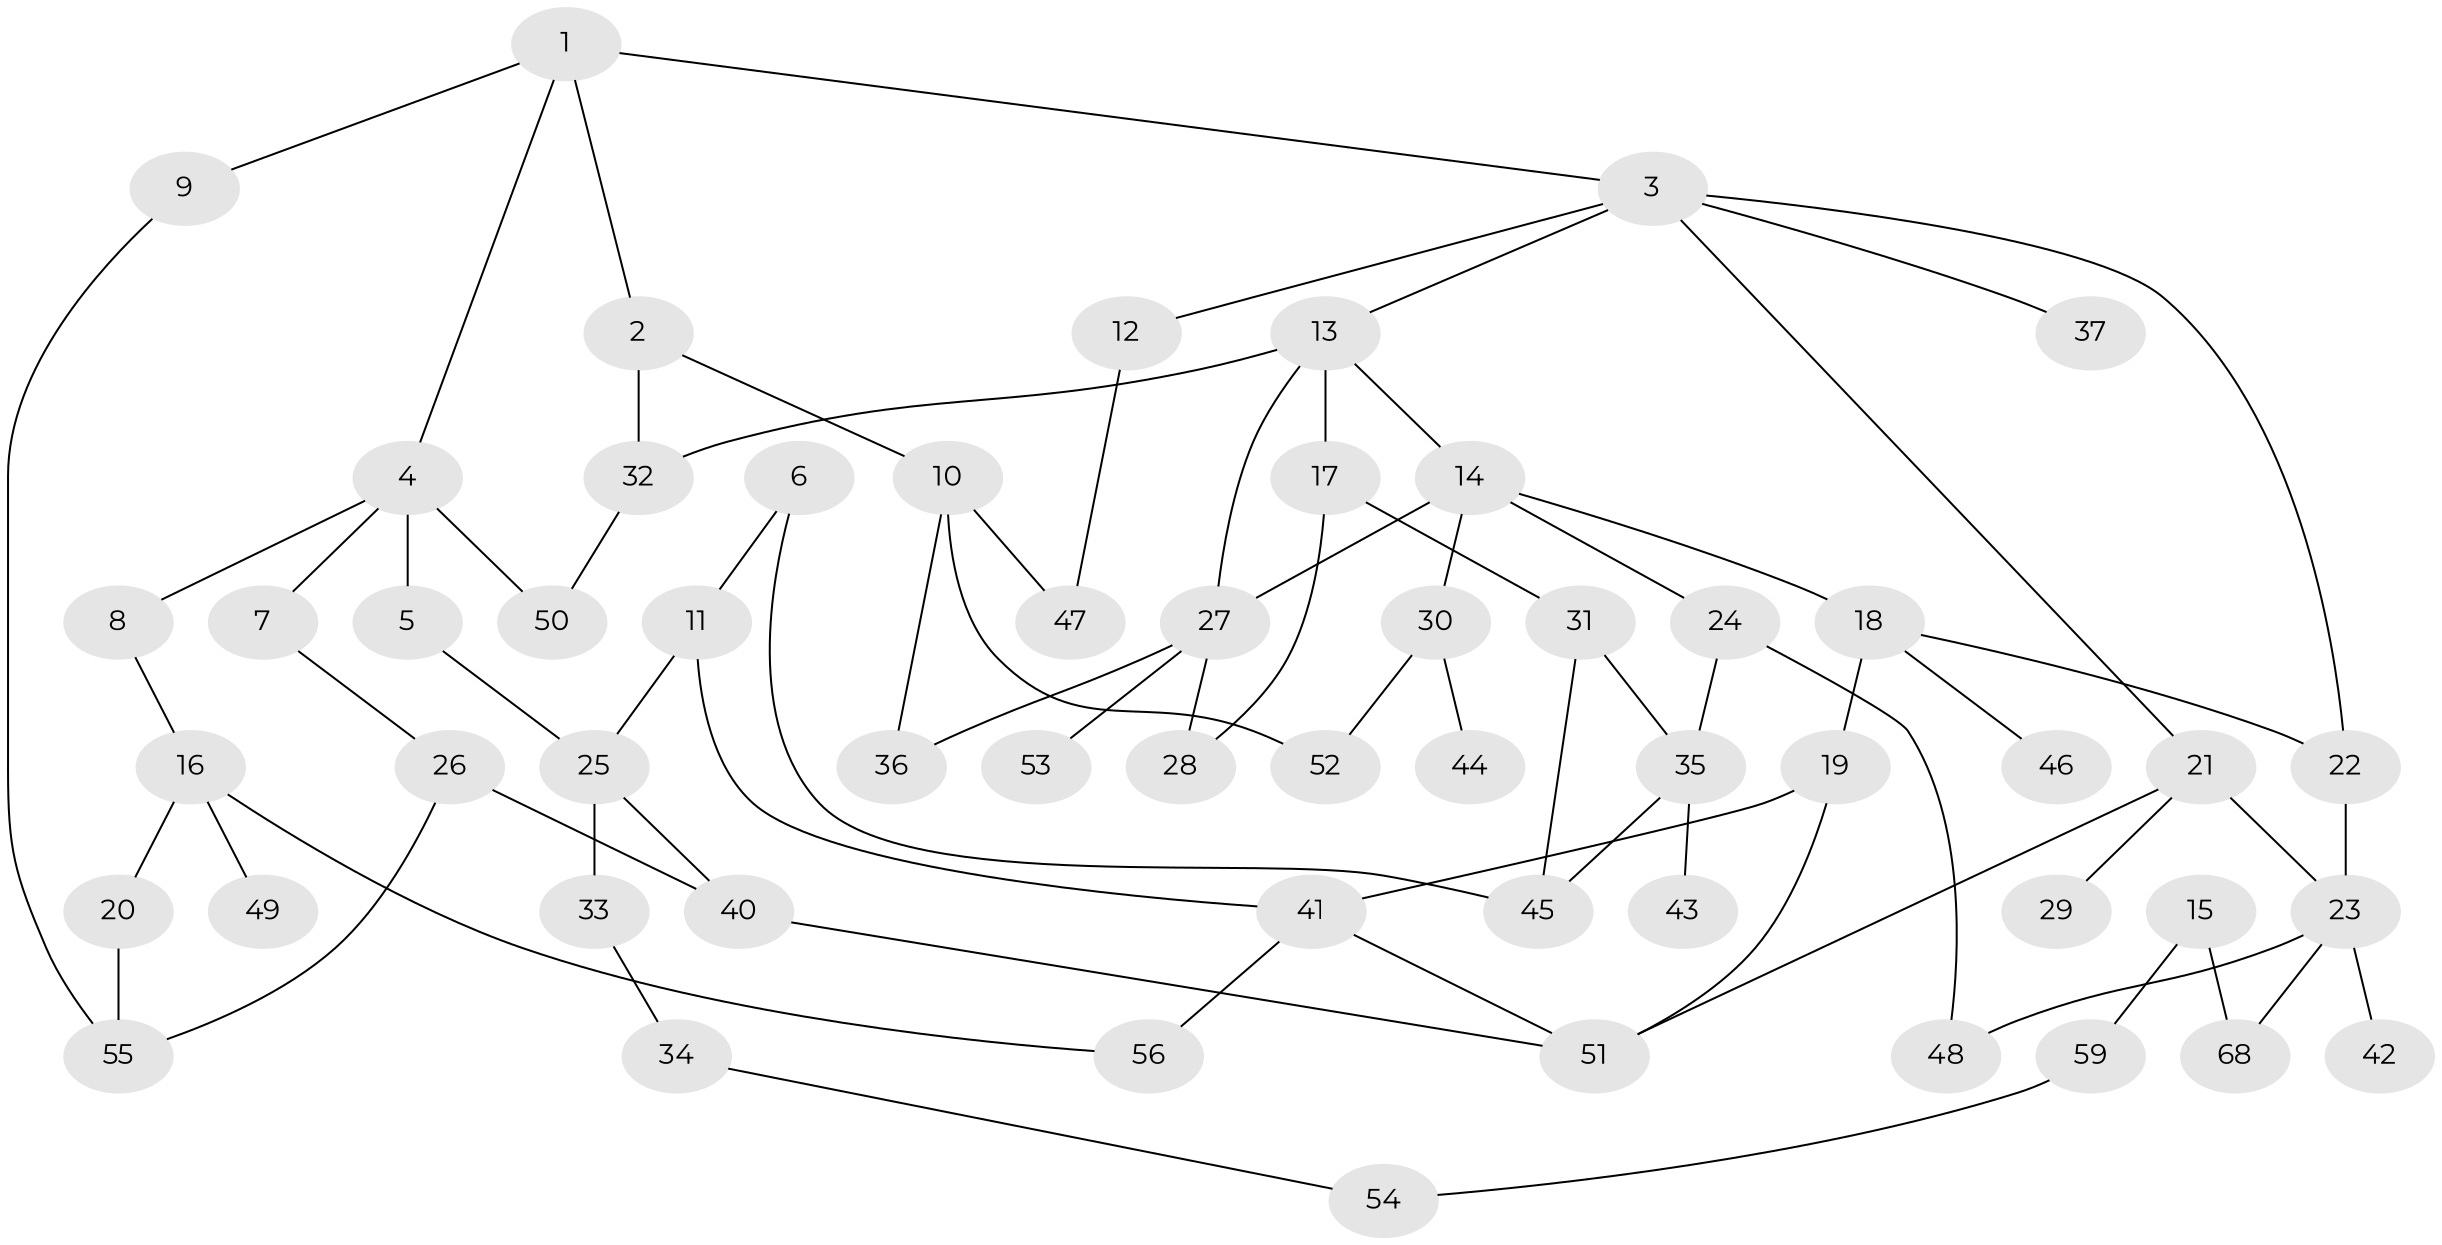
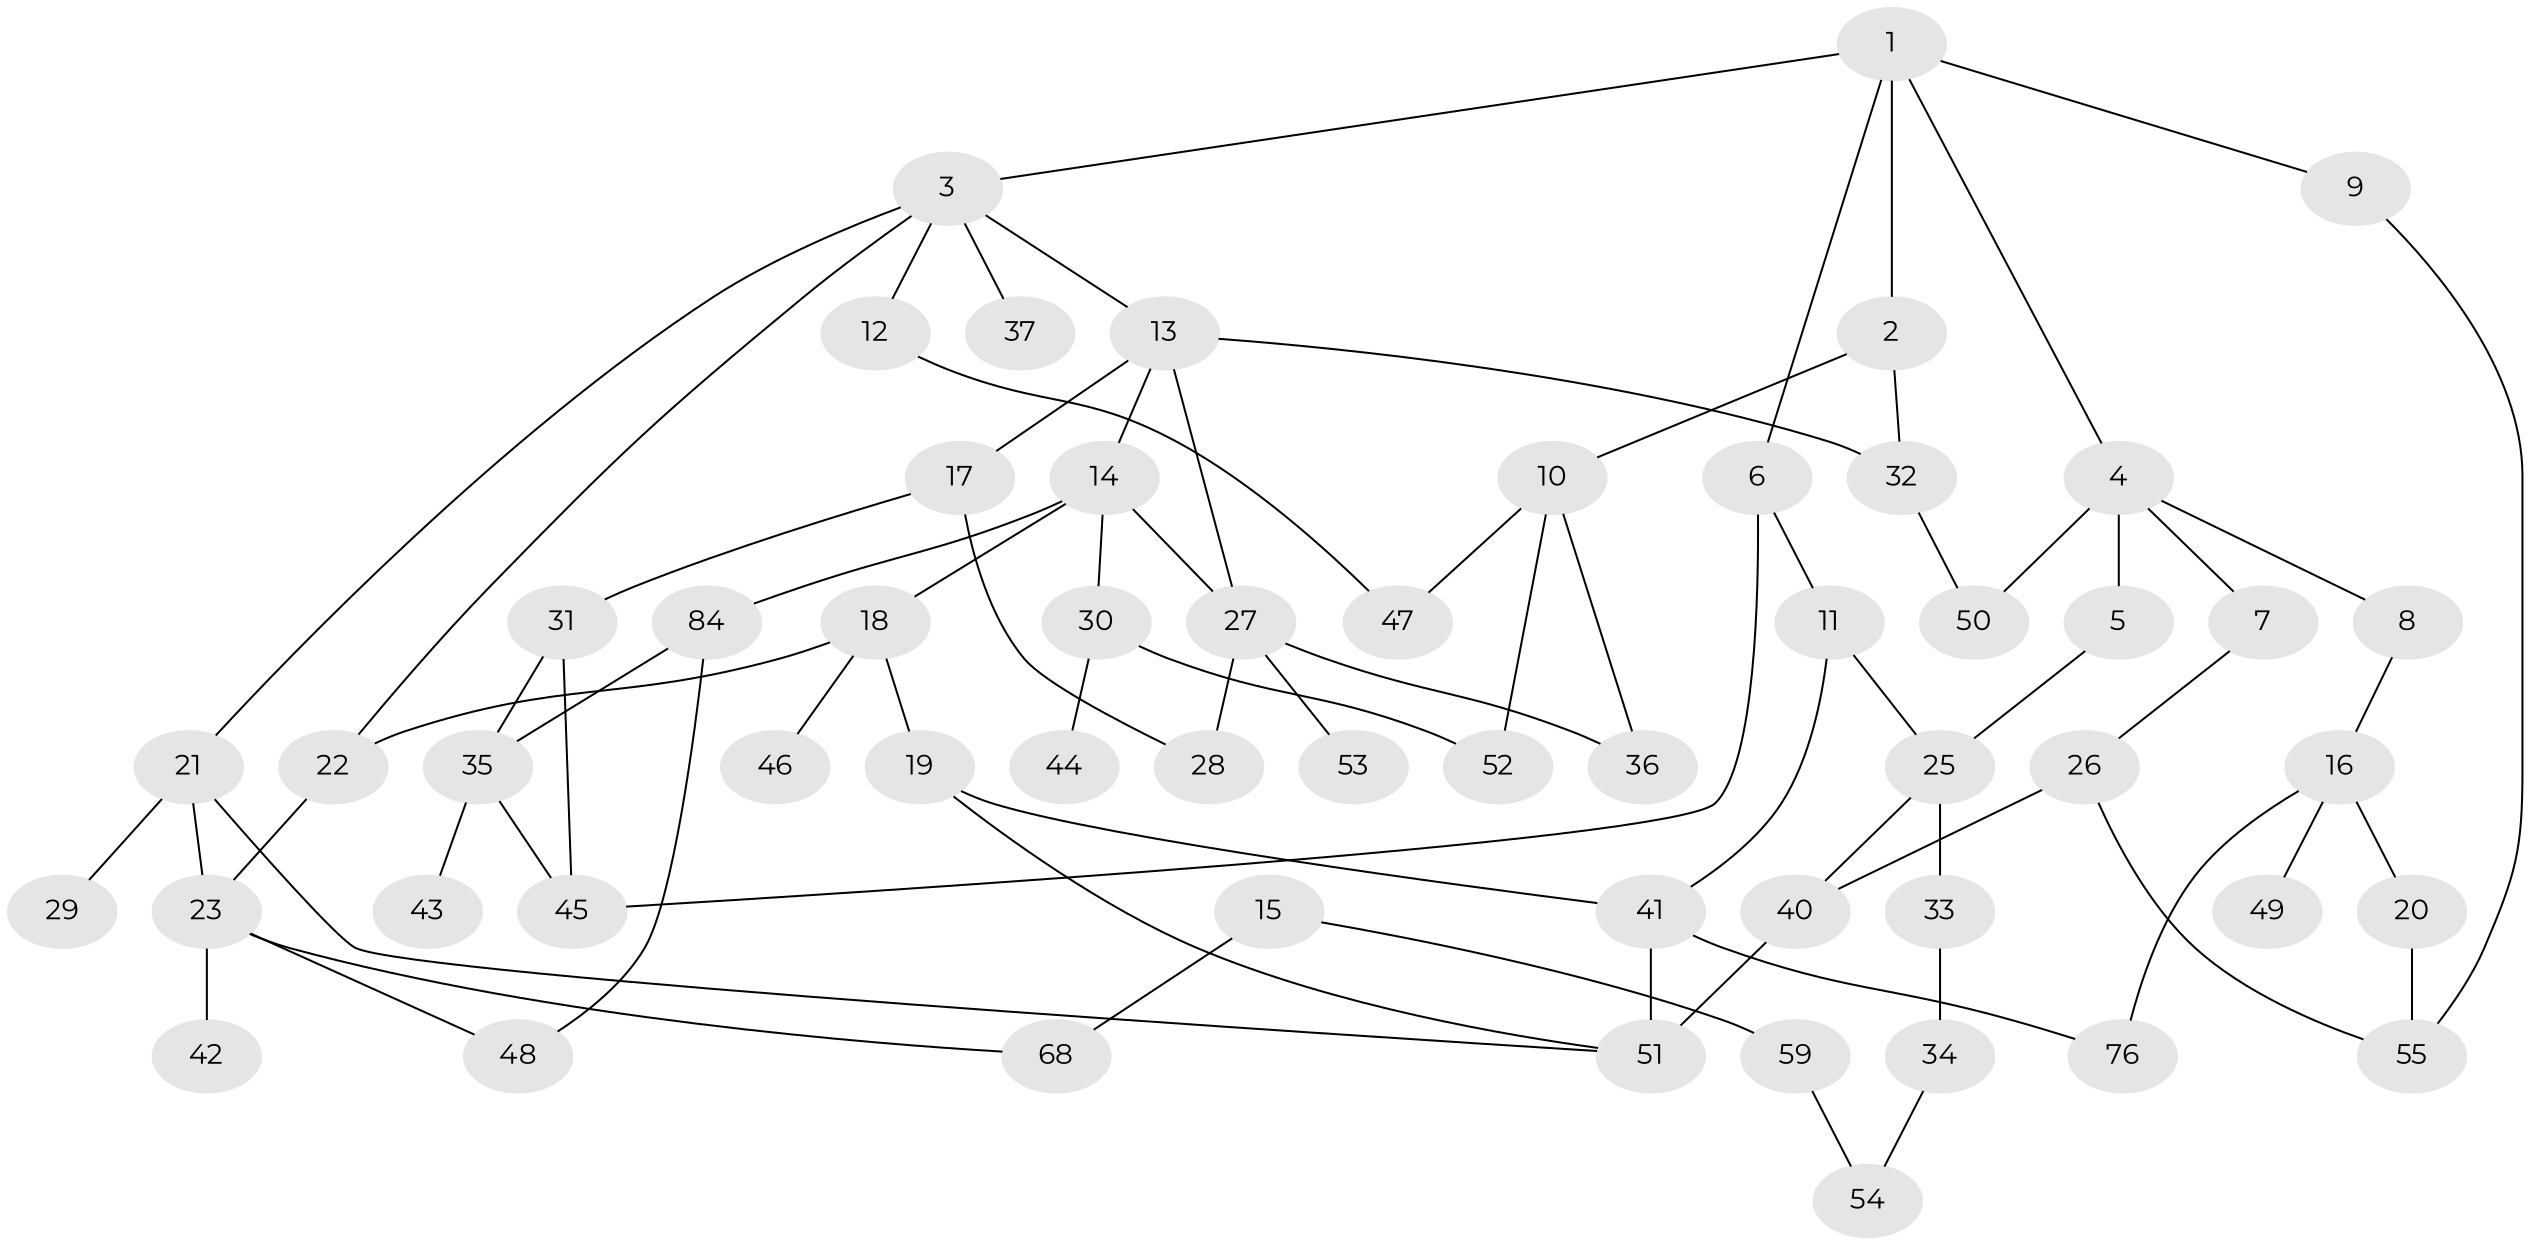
edge "1" -- "6": added
node "24": label "24" -> "84"
node "56": label "56" -> "76"
